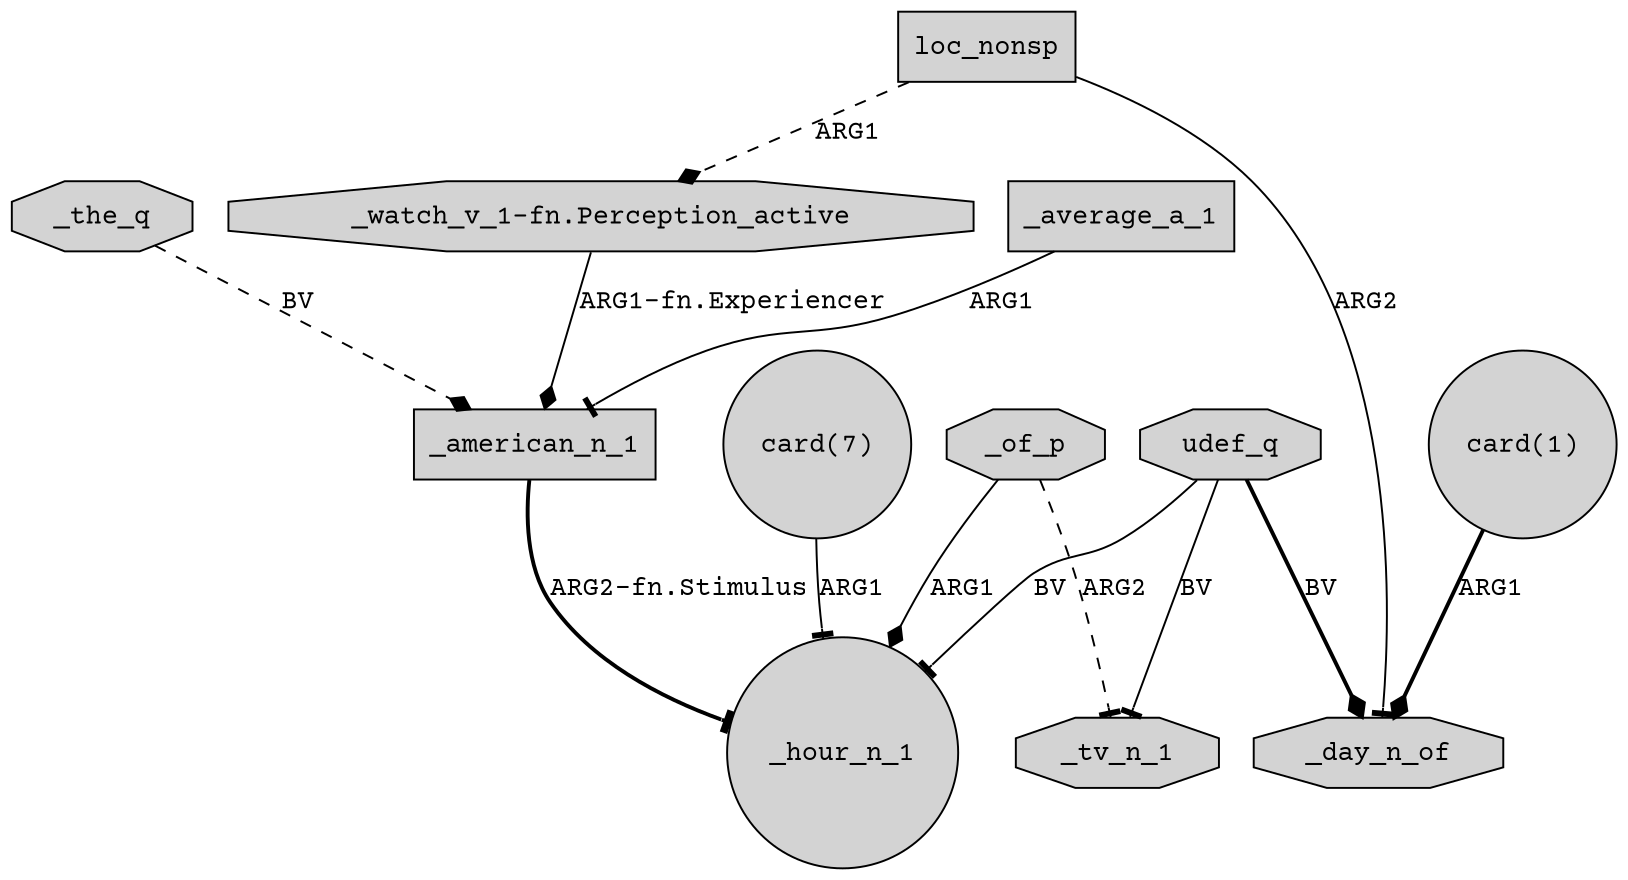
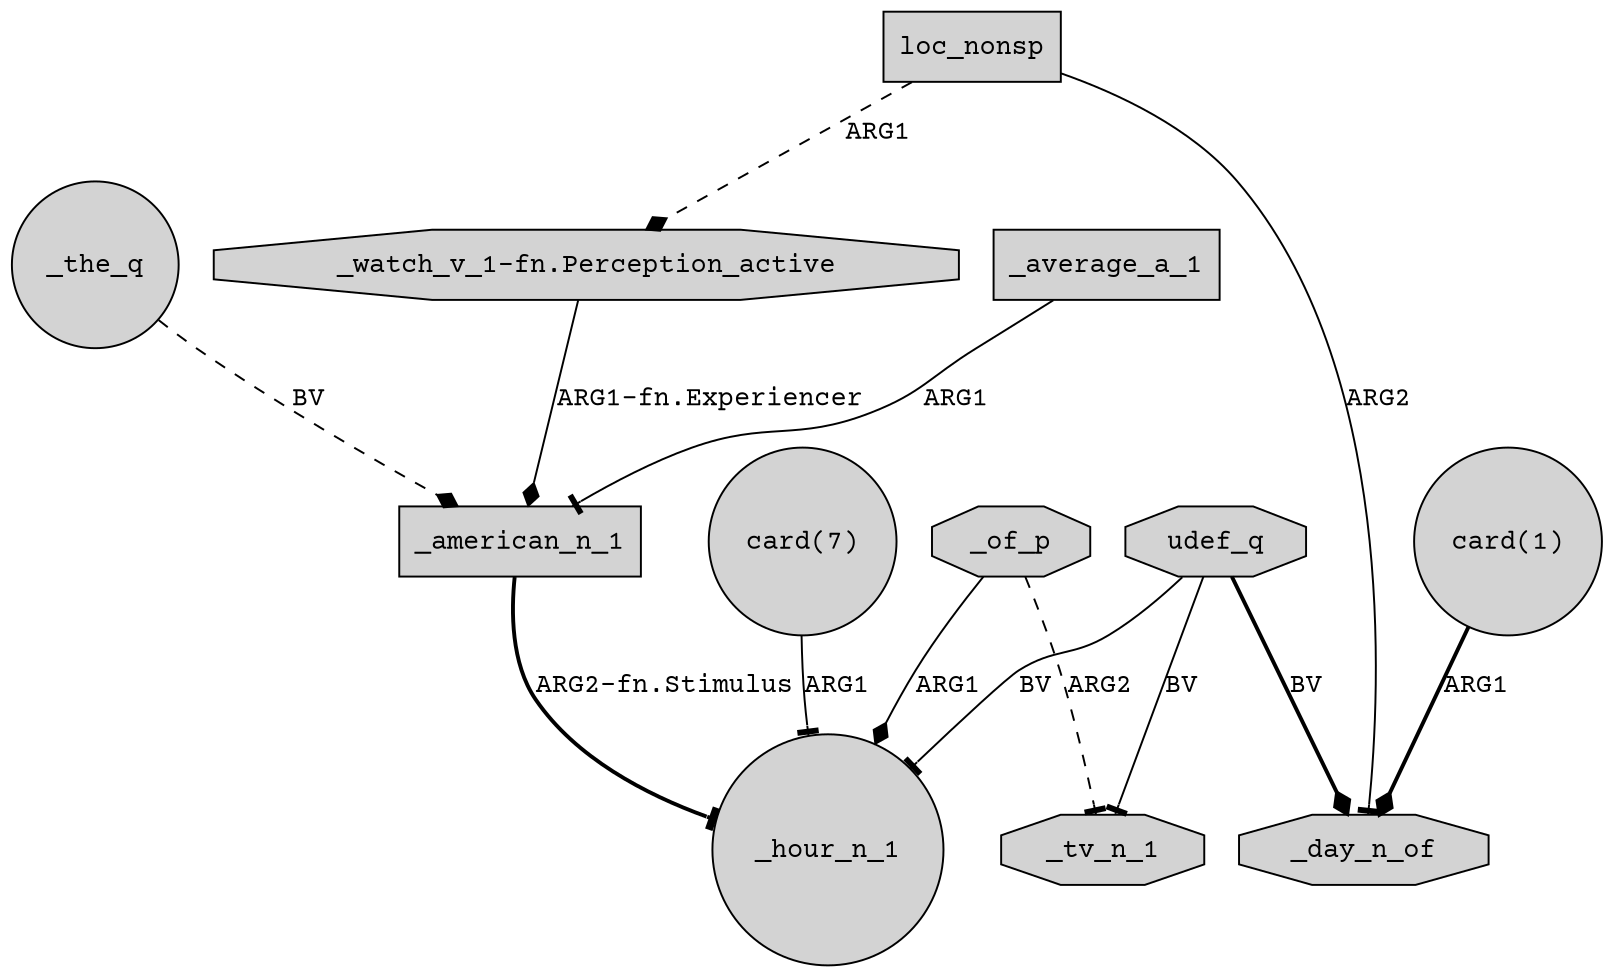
node "_the_q": shape octagon -> circle
